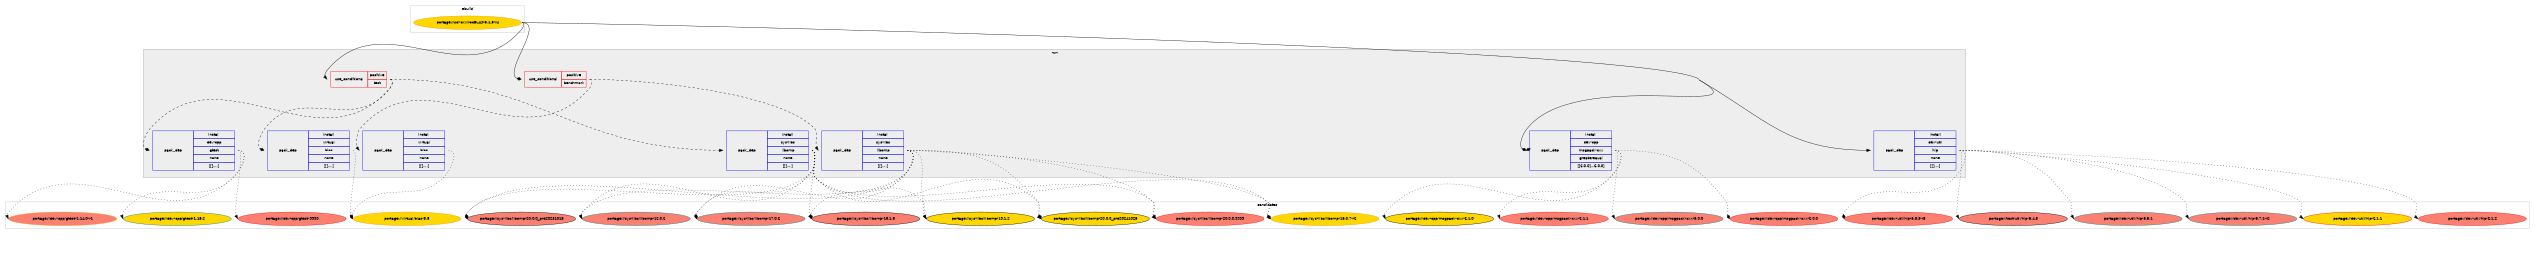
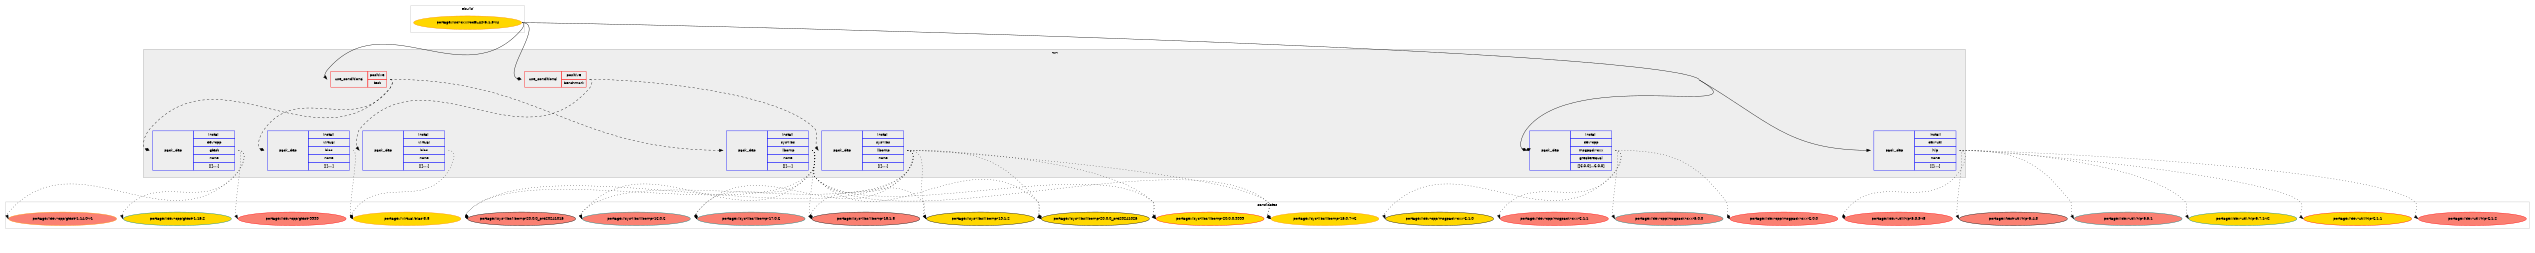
node "portage://sys-libs/libomp-20.0.0_pre20231015": label "portage://sys-libs/libomp-20.0.0_pre20231015" -> "portage://sys-libs/libomp-20.0.0_pre20241015"
node "portage://sys-libs/libomp-20.0.0.9999": fillcolor salmon -> gold
node "portage://dev-util/hip-5.7.1-r2": fillcolor salmon -> gold
